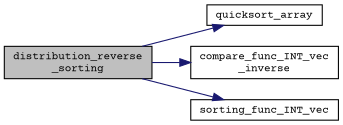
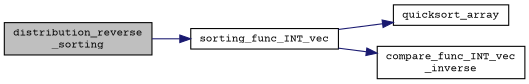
edge "distribution_reverse _sorting" -> "quicksort_array": now "sorting_func_INT_vec" -> "quicksort_array"
edge "distribution_reverse _sorting" -> "compare_func_INT_vec _inverse": now "sorting_func_INT_vec" -> "compare_func_INT_vec _inverse"
